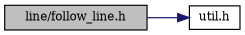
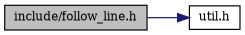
node "line/follow_line.h": label "line/follow_line.h" -> "include/follow_line.h"
